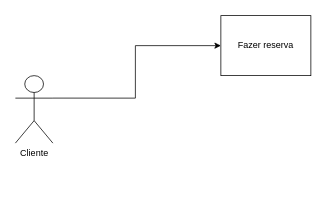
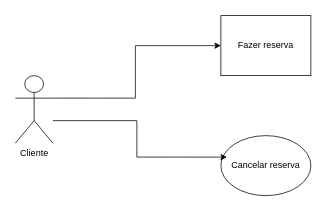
edge "Cliente" -> "Cancelar reserva": added
node "Cancelar reserva": added
